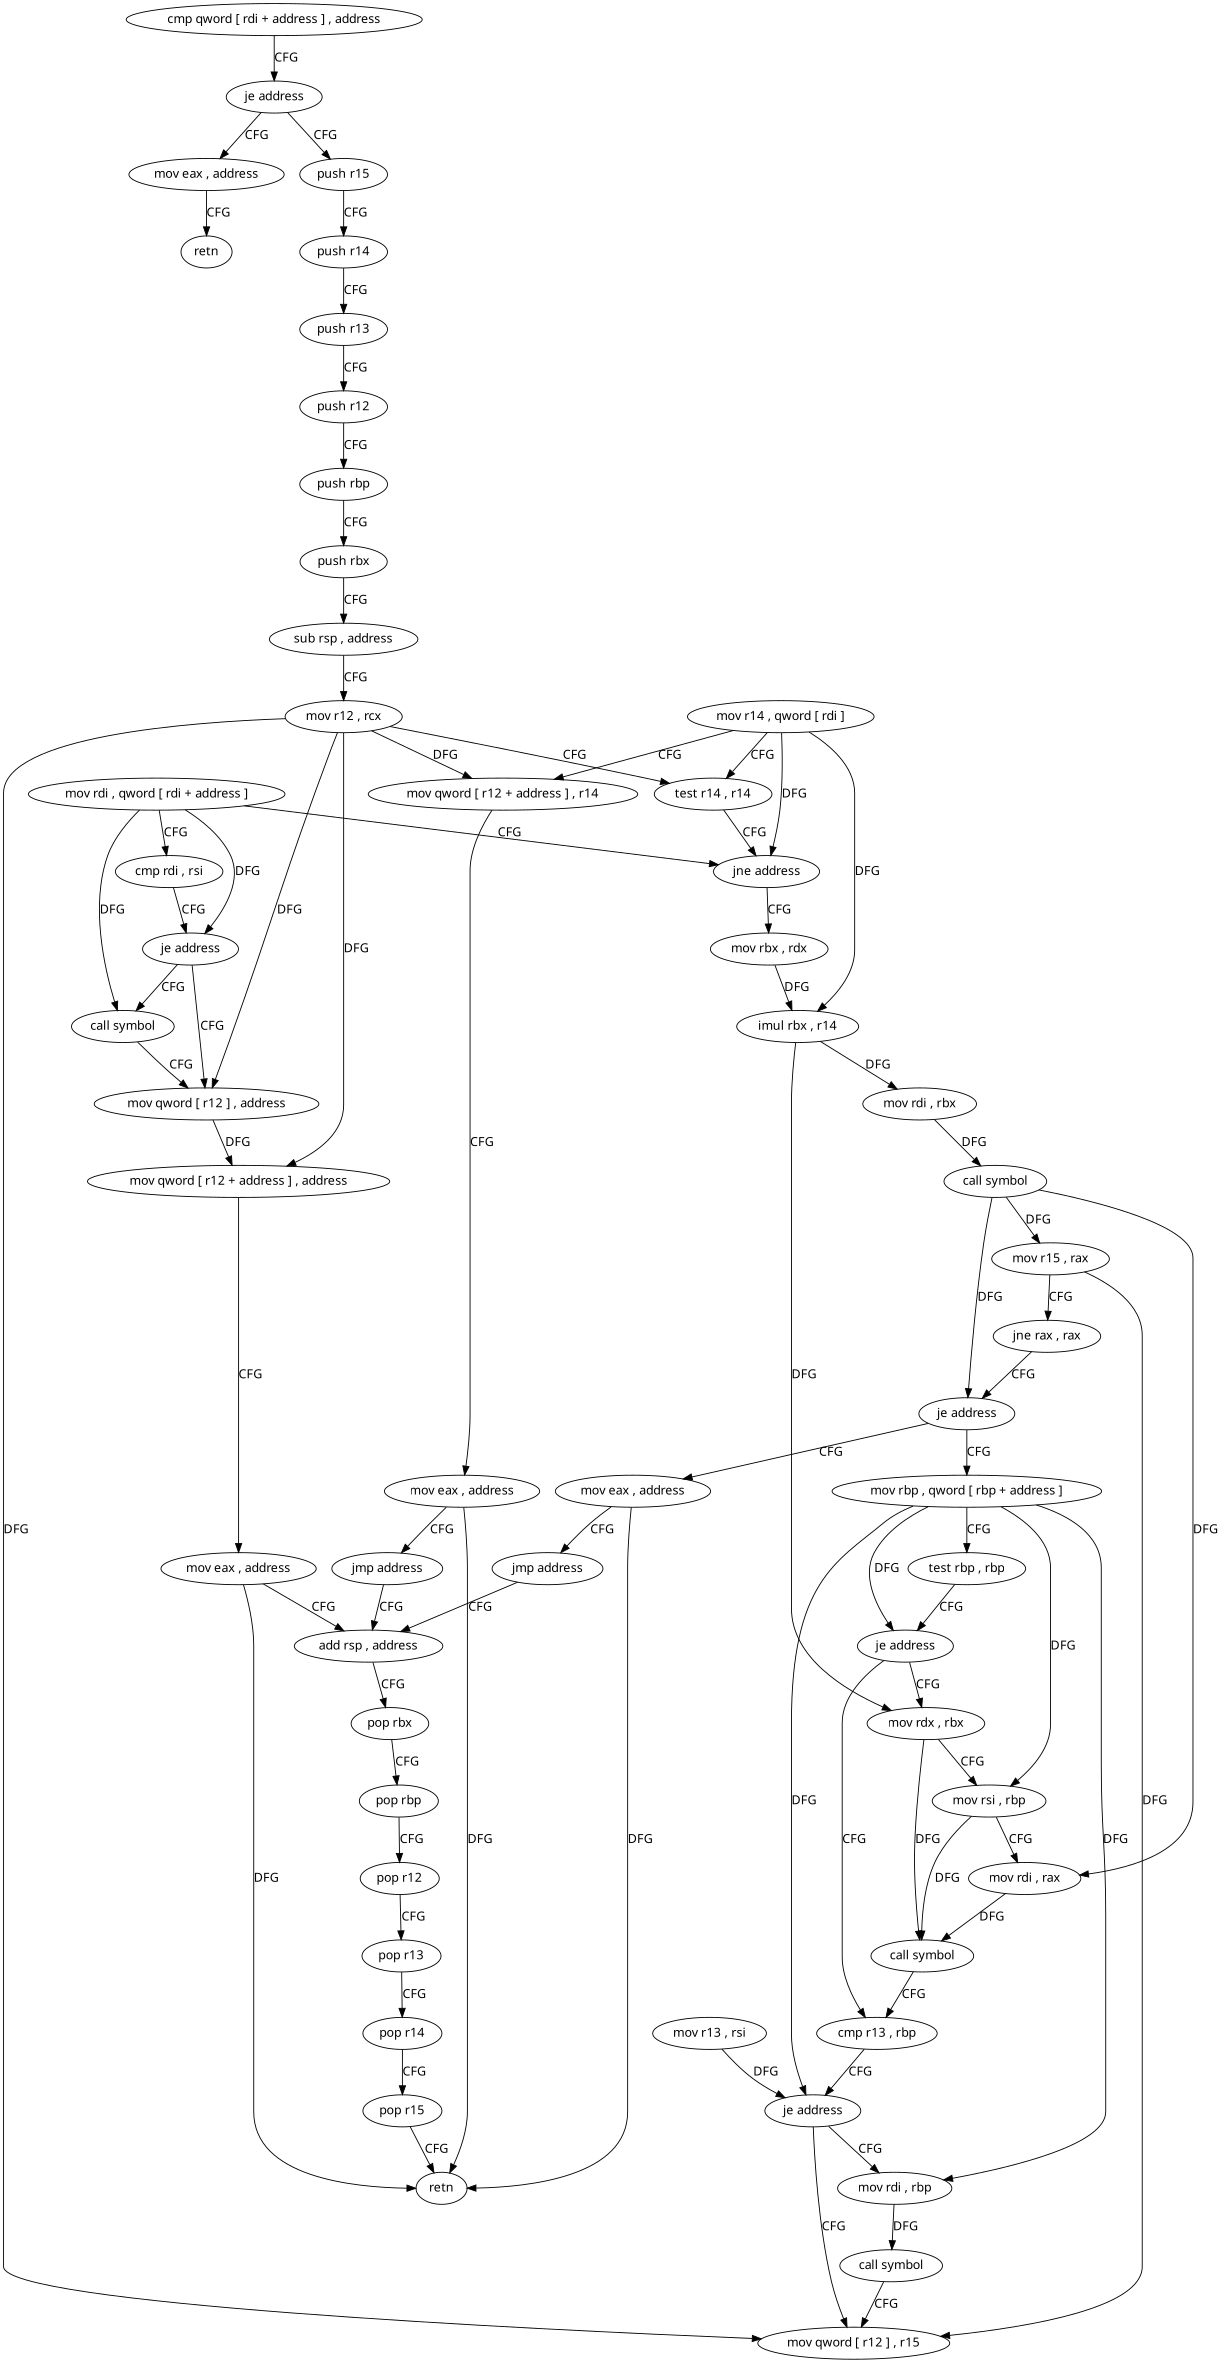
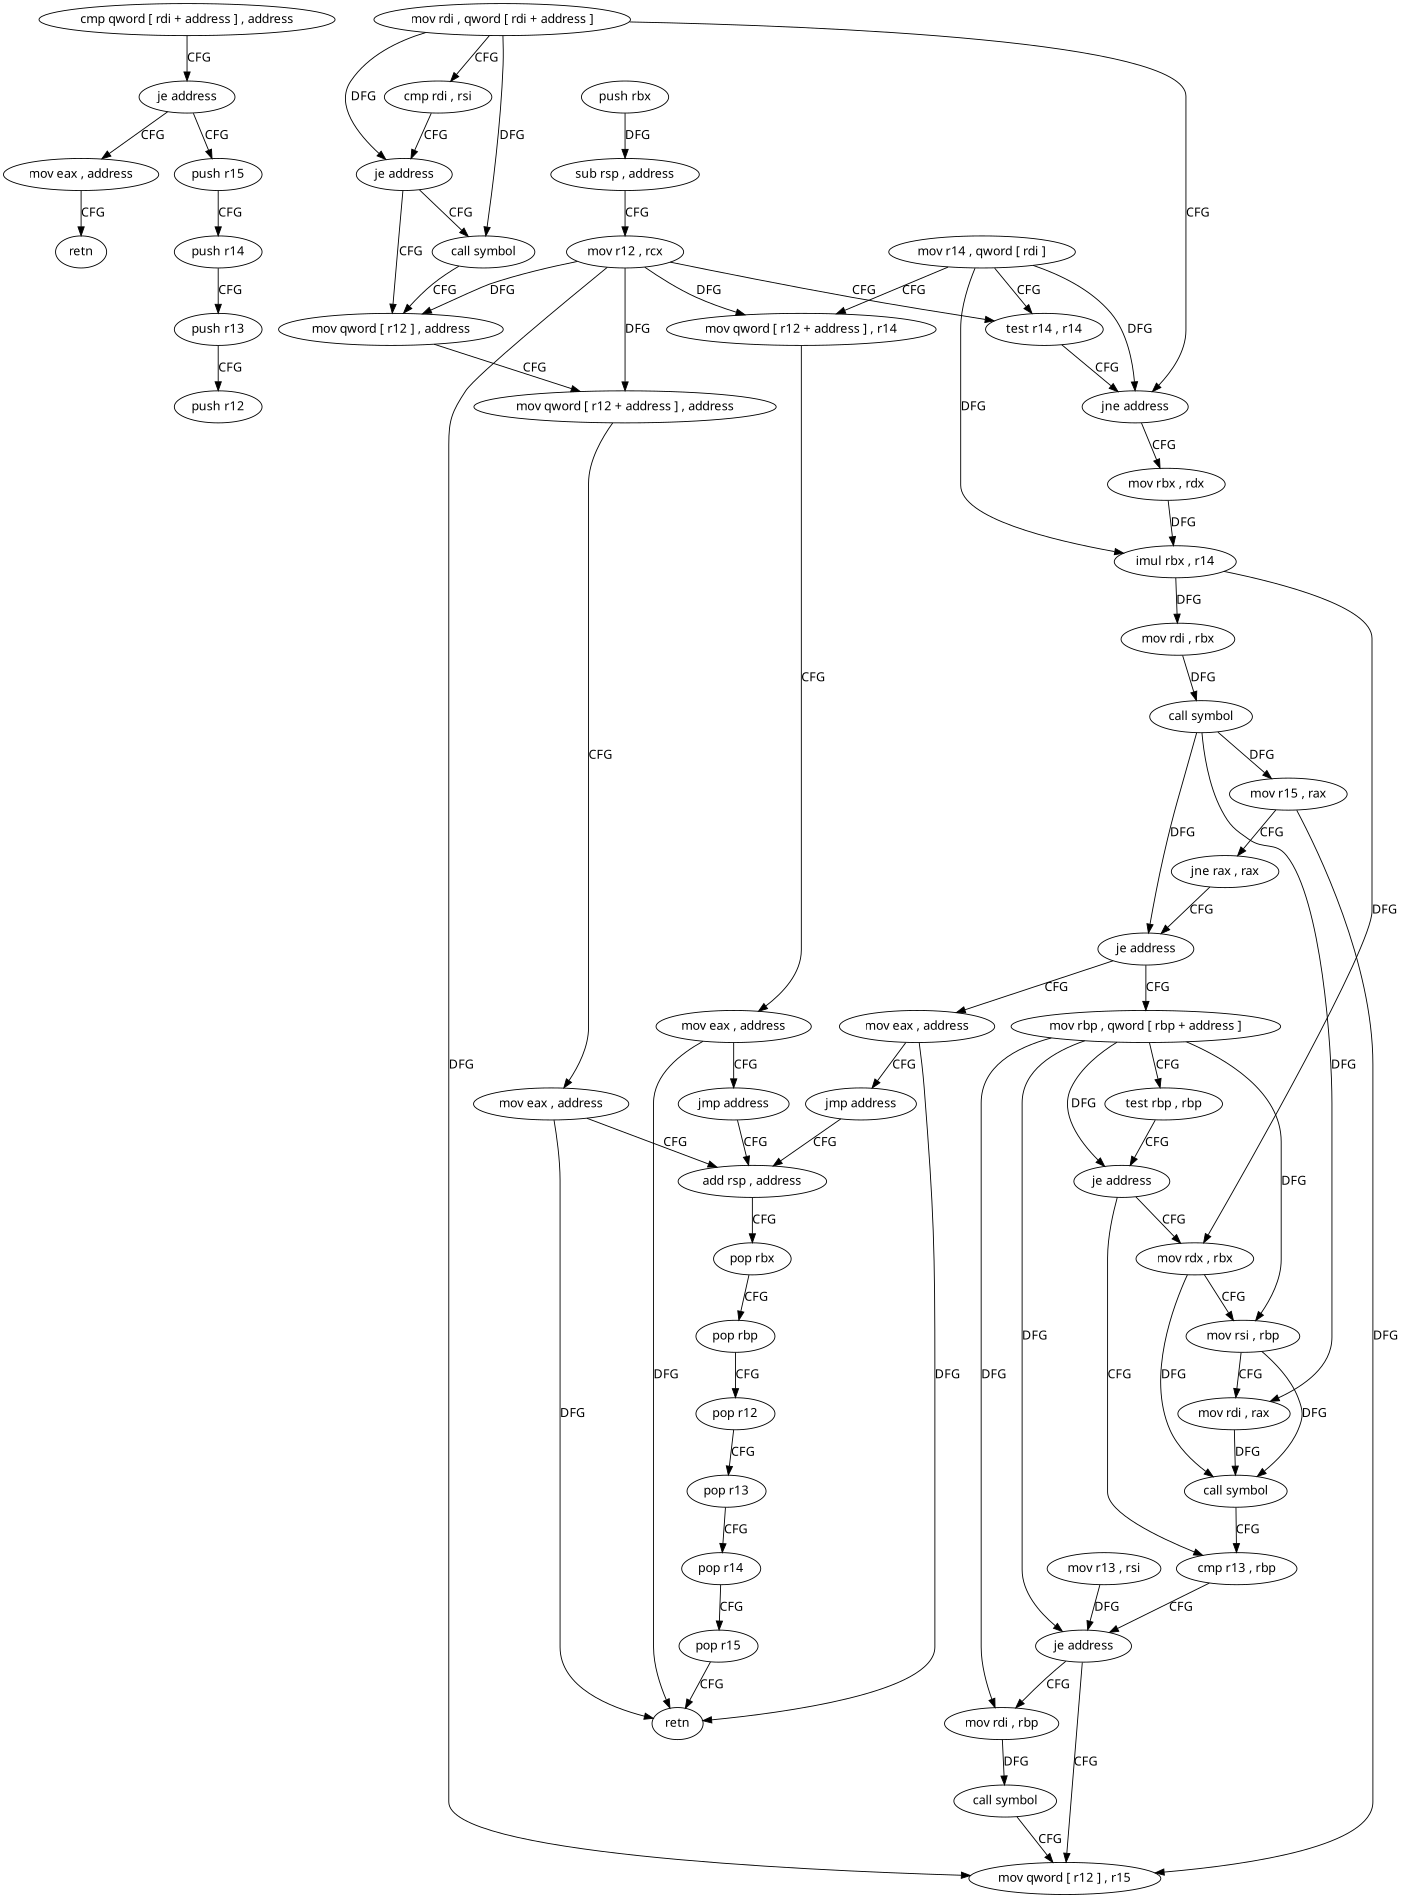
node "push rbp": removed
edge "push rbx" -> "sub rsp , address": label "CFG" -> "DFG"
edge "mov qword [ r12 ] , address" -> "mov qword [ r12 + address ] , address": label "DFG" -> "CFG"
